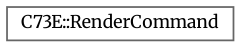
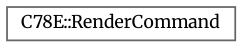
node "C73E::RenderCommand": label "C73E::RenderCommand" -> "C78E::RenderCommand"
